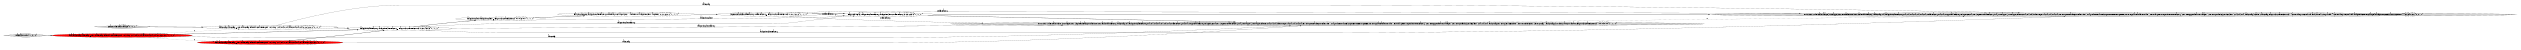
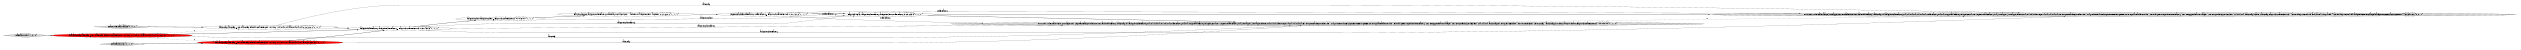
node "createTaskMonitor['0', '1', '0']": added
